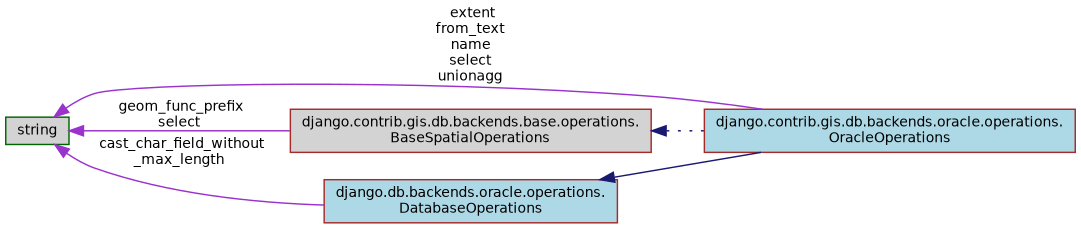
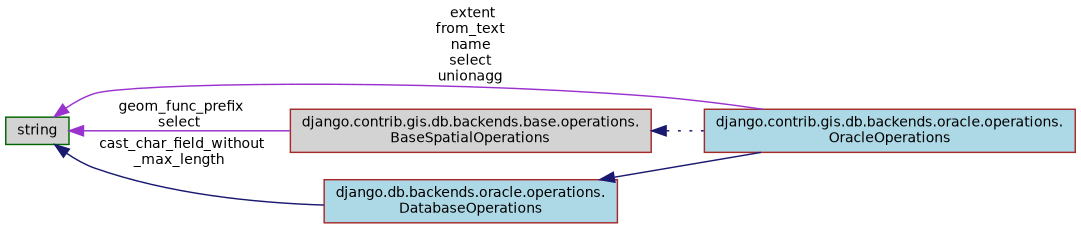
edge "django.db.backends.oracle.operations. DatabaseOperations" -> "string": color darkorchid3 -> midnightblue
